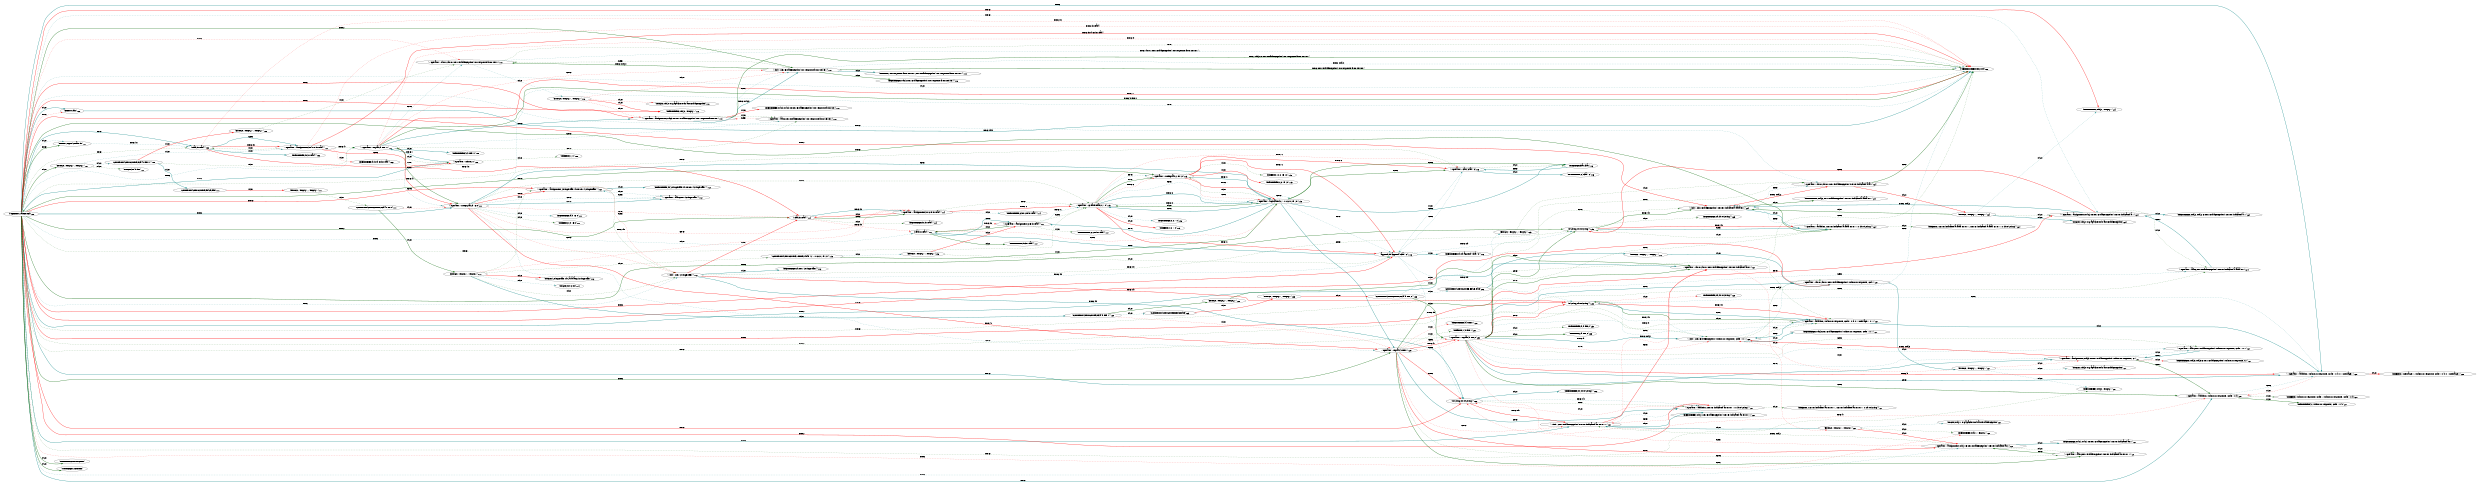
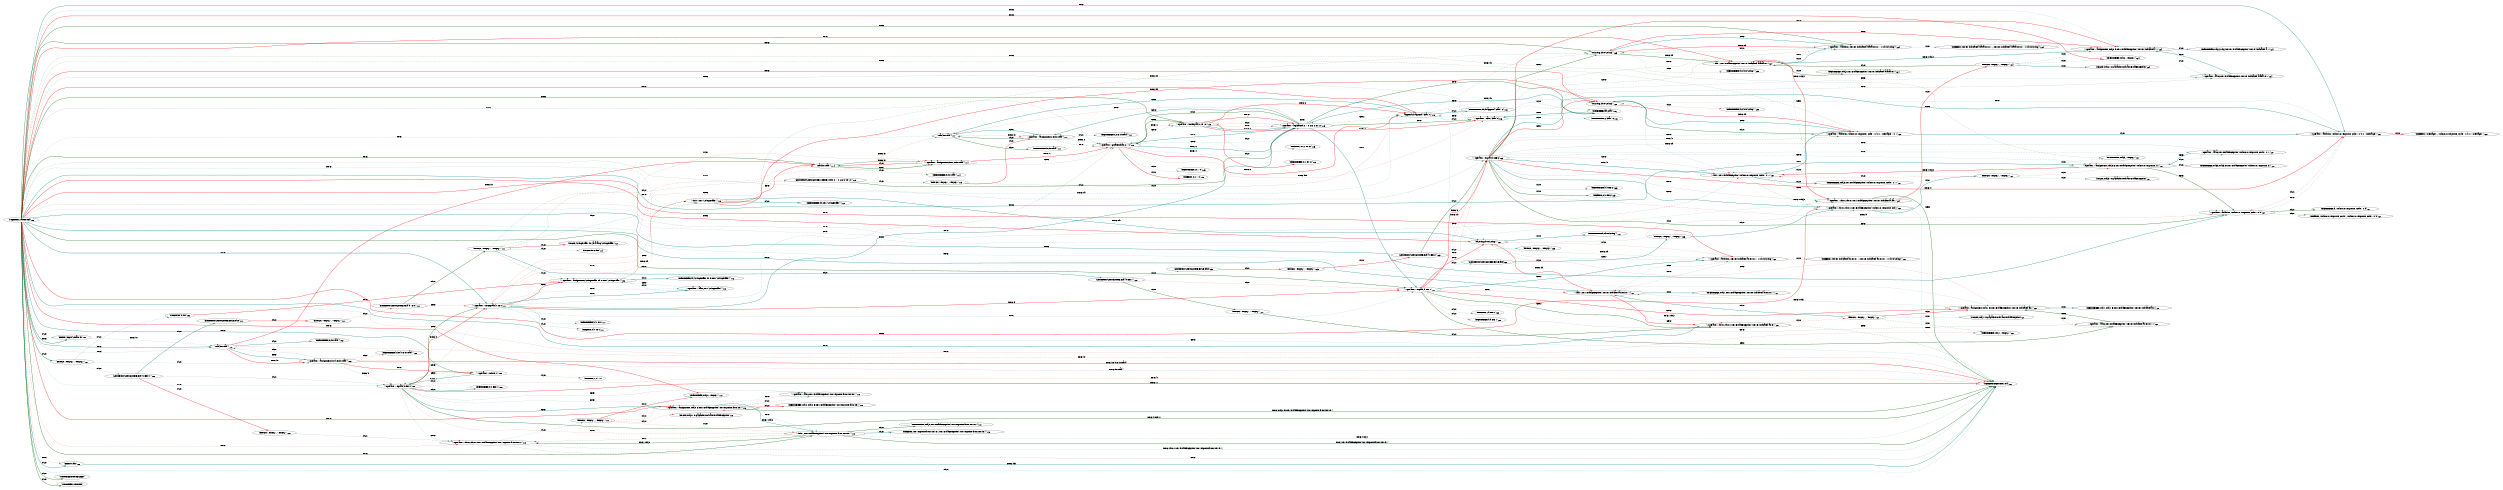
edge "(<operator>.greaterThan,c > 0)" -> "(<operator>.cast,(char) c)": label "DDG: c" -> "DDG: this"
edge "(<operator>.cast,(char) c)" -> "(IDENTIFIER,c,(char) c)": style bold -> dashed
edge "(METHOD,waitForAck)" -> "(<operator>.assignment,StringBuffer sb = new StringBuffer())": now "(LOCAL,int b: int)" -> "(<operator>.assignment,StringBuffer sb = new StringBuffer())"
edge "(CONTROL_STRUCTURE,IF,if (b != 0))" -> "(<operator>.notEquals,b != 0)": label "AST: " -> "CFG: "
node "(IDENTIFIER,c,int c = in.read())": removed
